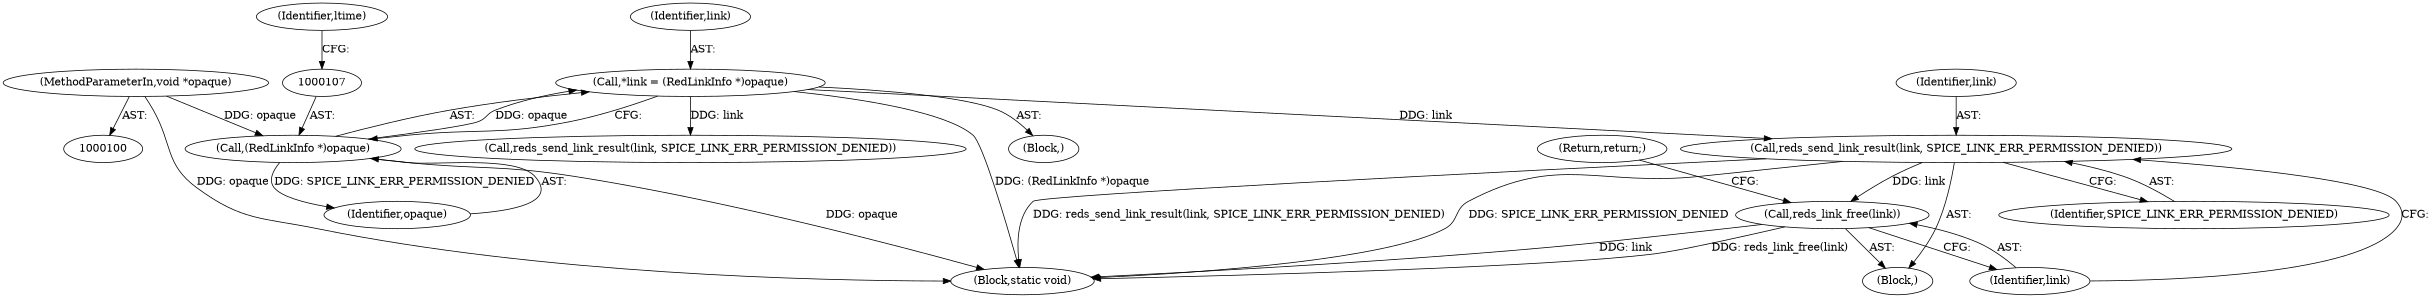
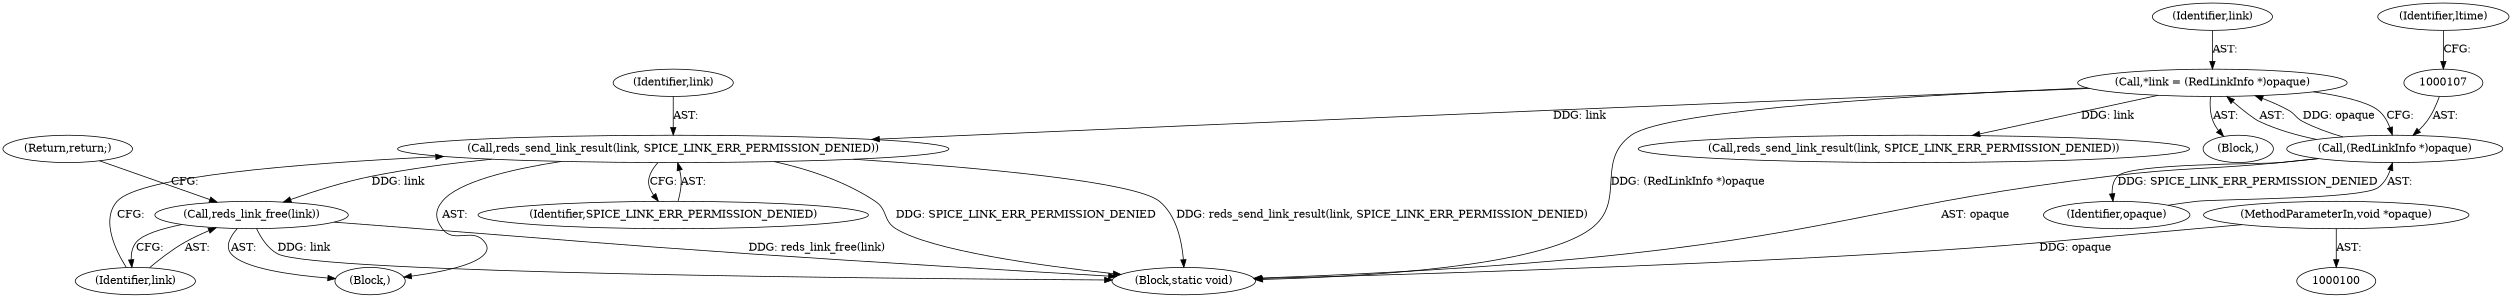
edge "(MethodParameterIn,void *opaque)" -> "(Call,(RedLinkInfo *)opaque)": removed, label "DDG: opaque"
edge "(Call,(RedLinkInfo *)opaque)" -> "(Block,static void)": label "DDG: opaque" -> "AST: opaque"
